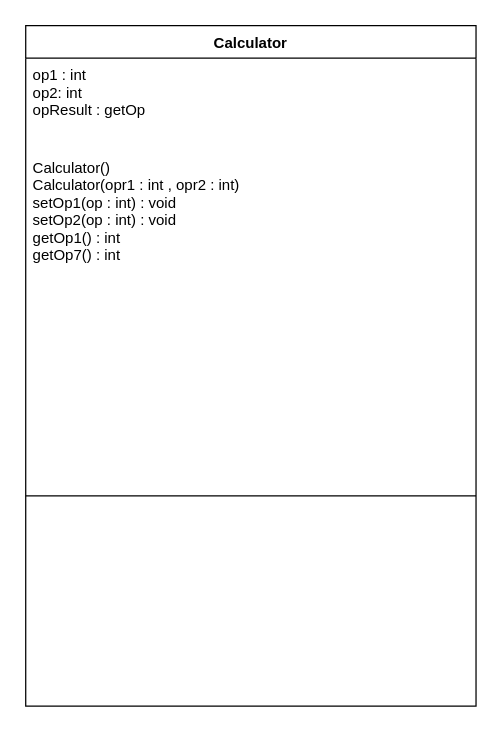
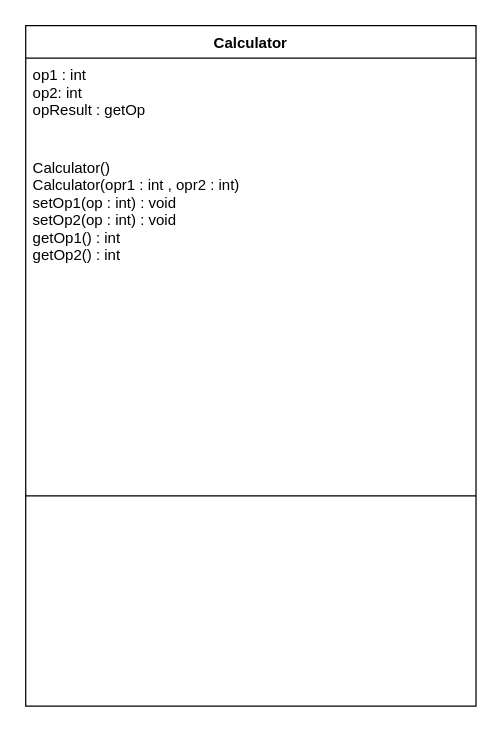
node "Calculator() Calculator(opr1 : int , opr2 : int) setOp1(op : int) : void setOp2(op : int) : void getOp1() : int getOp7() : int": label "Calculator() Calculator(opr1 : int , opr2 : int) setOp1(op : int) : void setOp2(op : int) : void getOp1() : int getOp7() : int" -> "Calculator() Calculator(opr1 : int , opr2 : int) setOp1(op : int) : void setOp2(op : int) : void getOp1() : int getOp2() : int"
